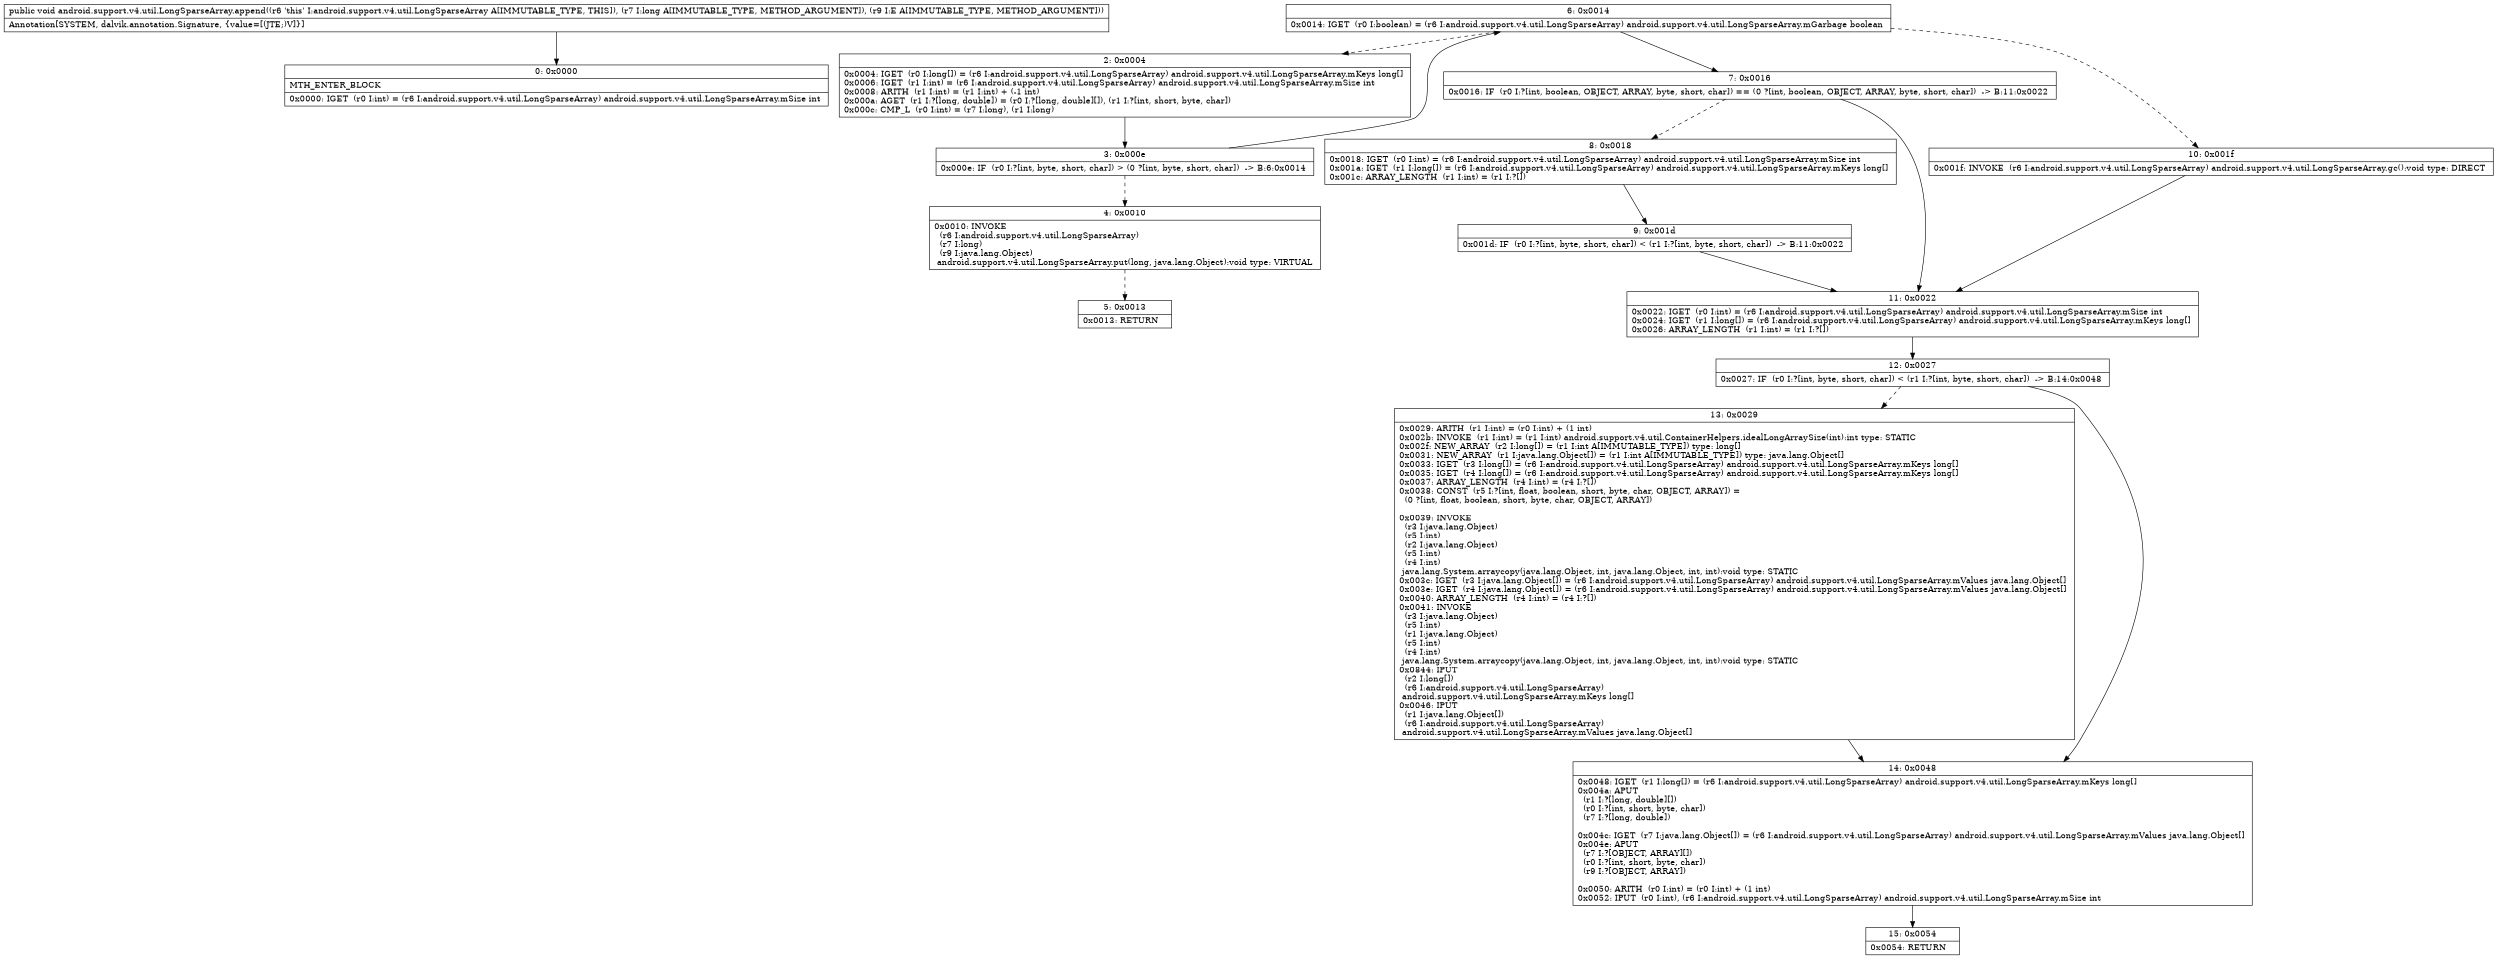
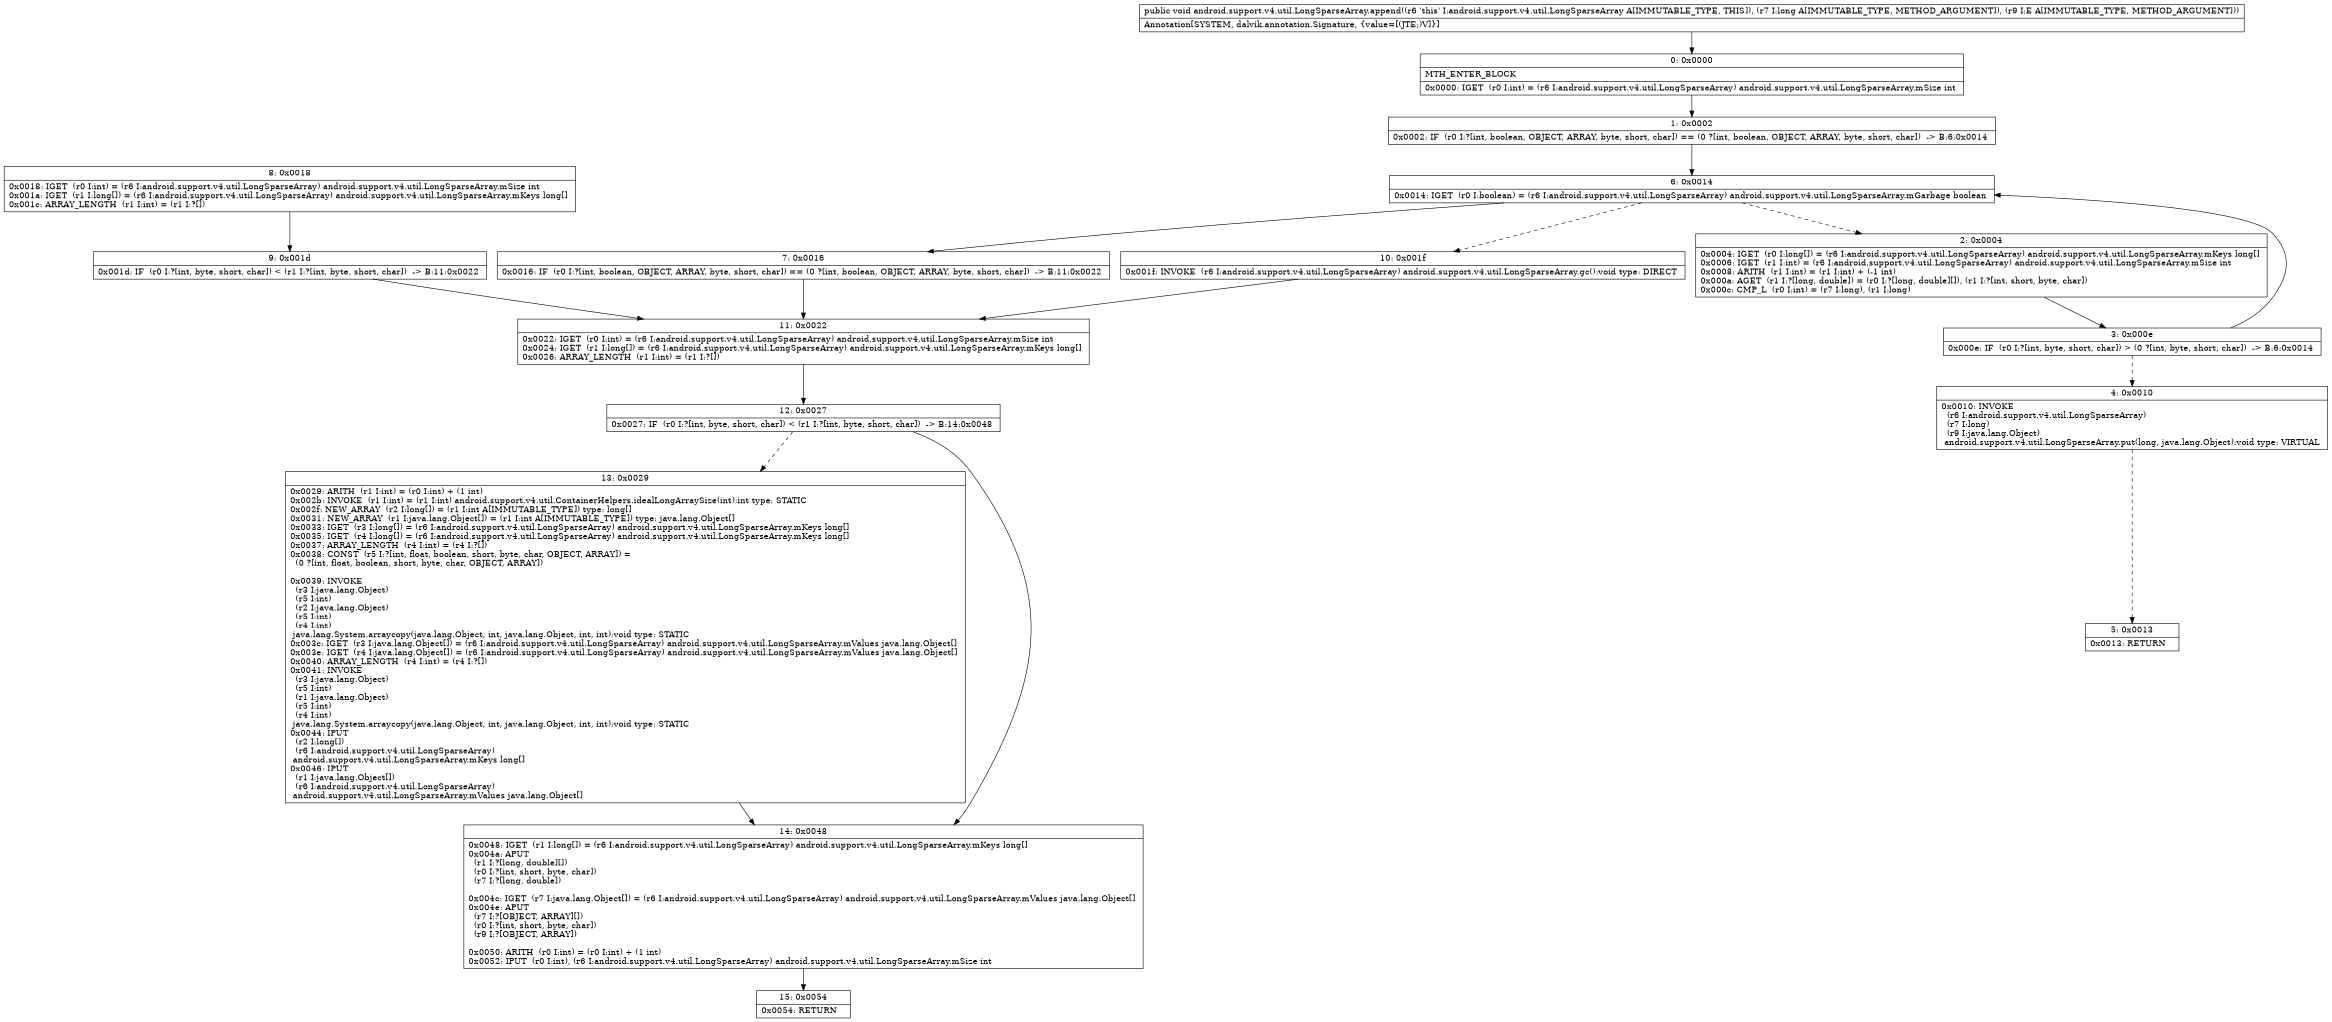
edge "7: 0x0016" -> "8: 0x0018": removed
node "1: 0x0002": added
node "13: 0x0029": text "0x0844: IPUT" -> "0x0044: IPUT"
